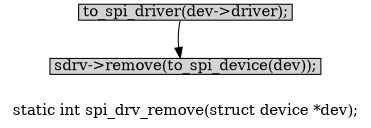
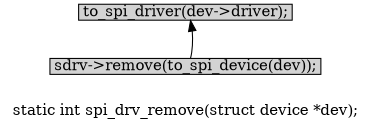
edge "to_spi_driver(dev->driver);" -> "sdrv->remove(to_spi_device(dev));": reversed
